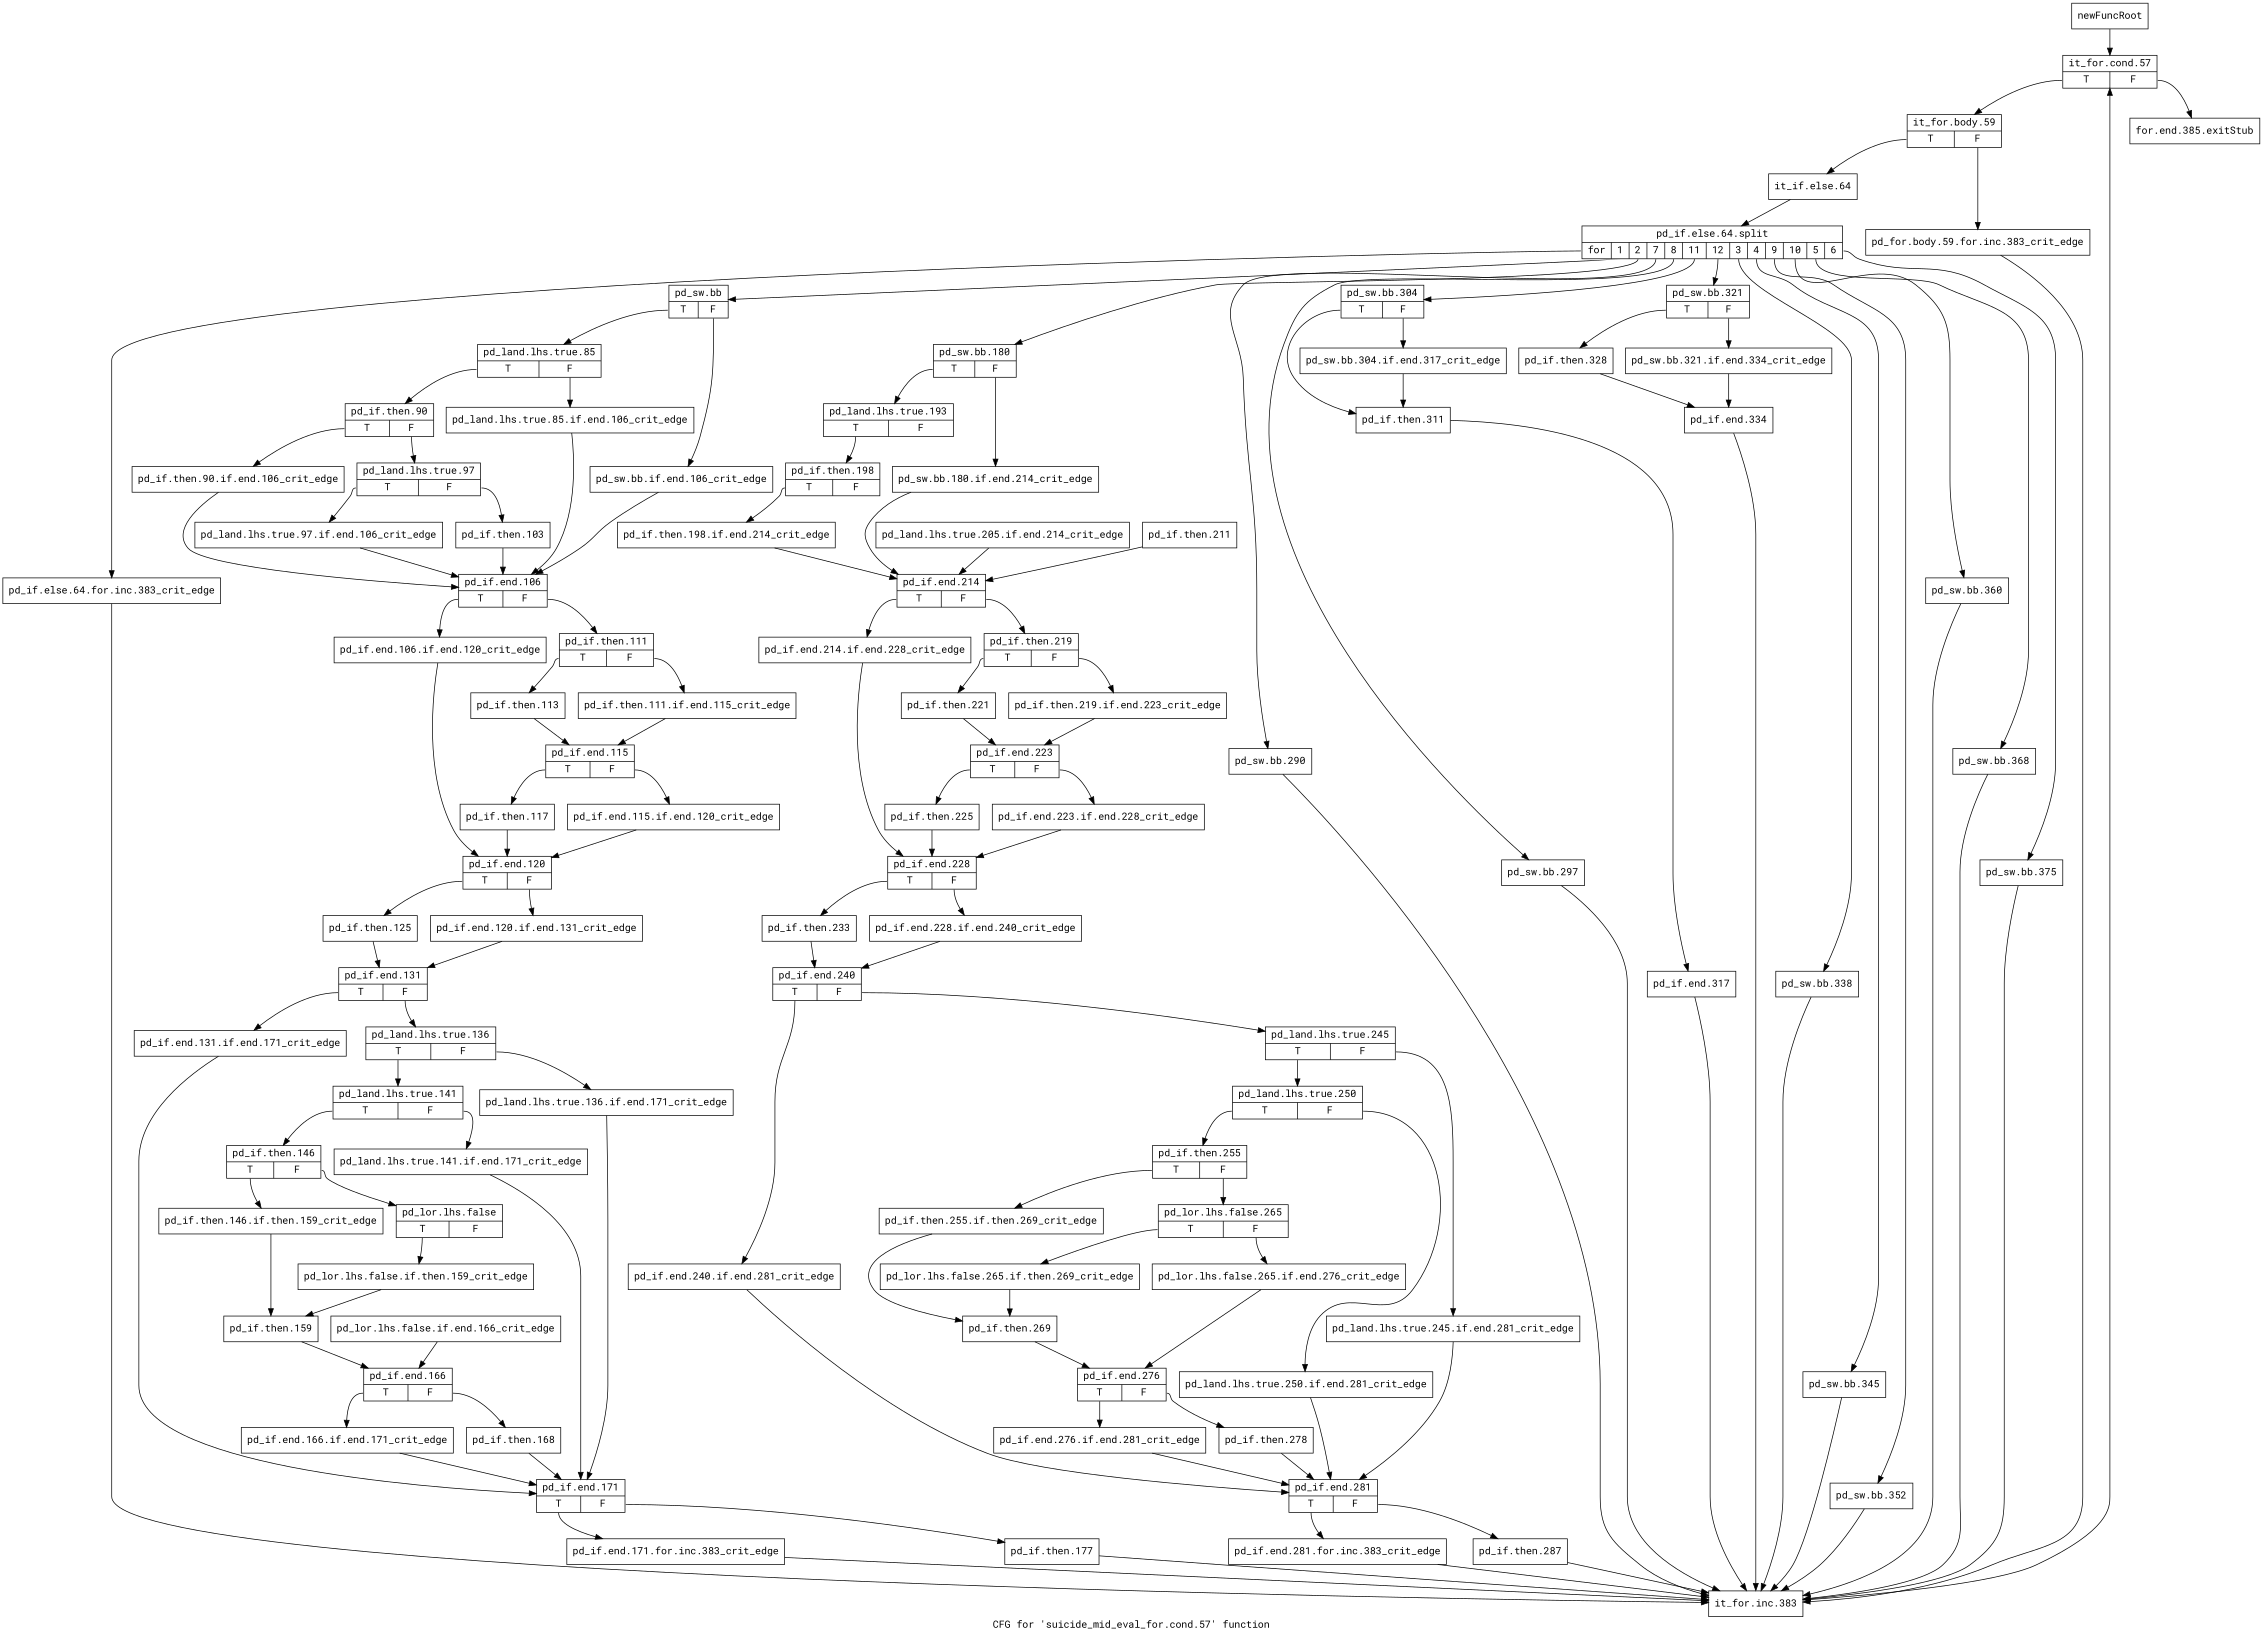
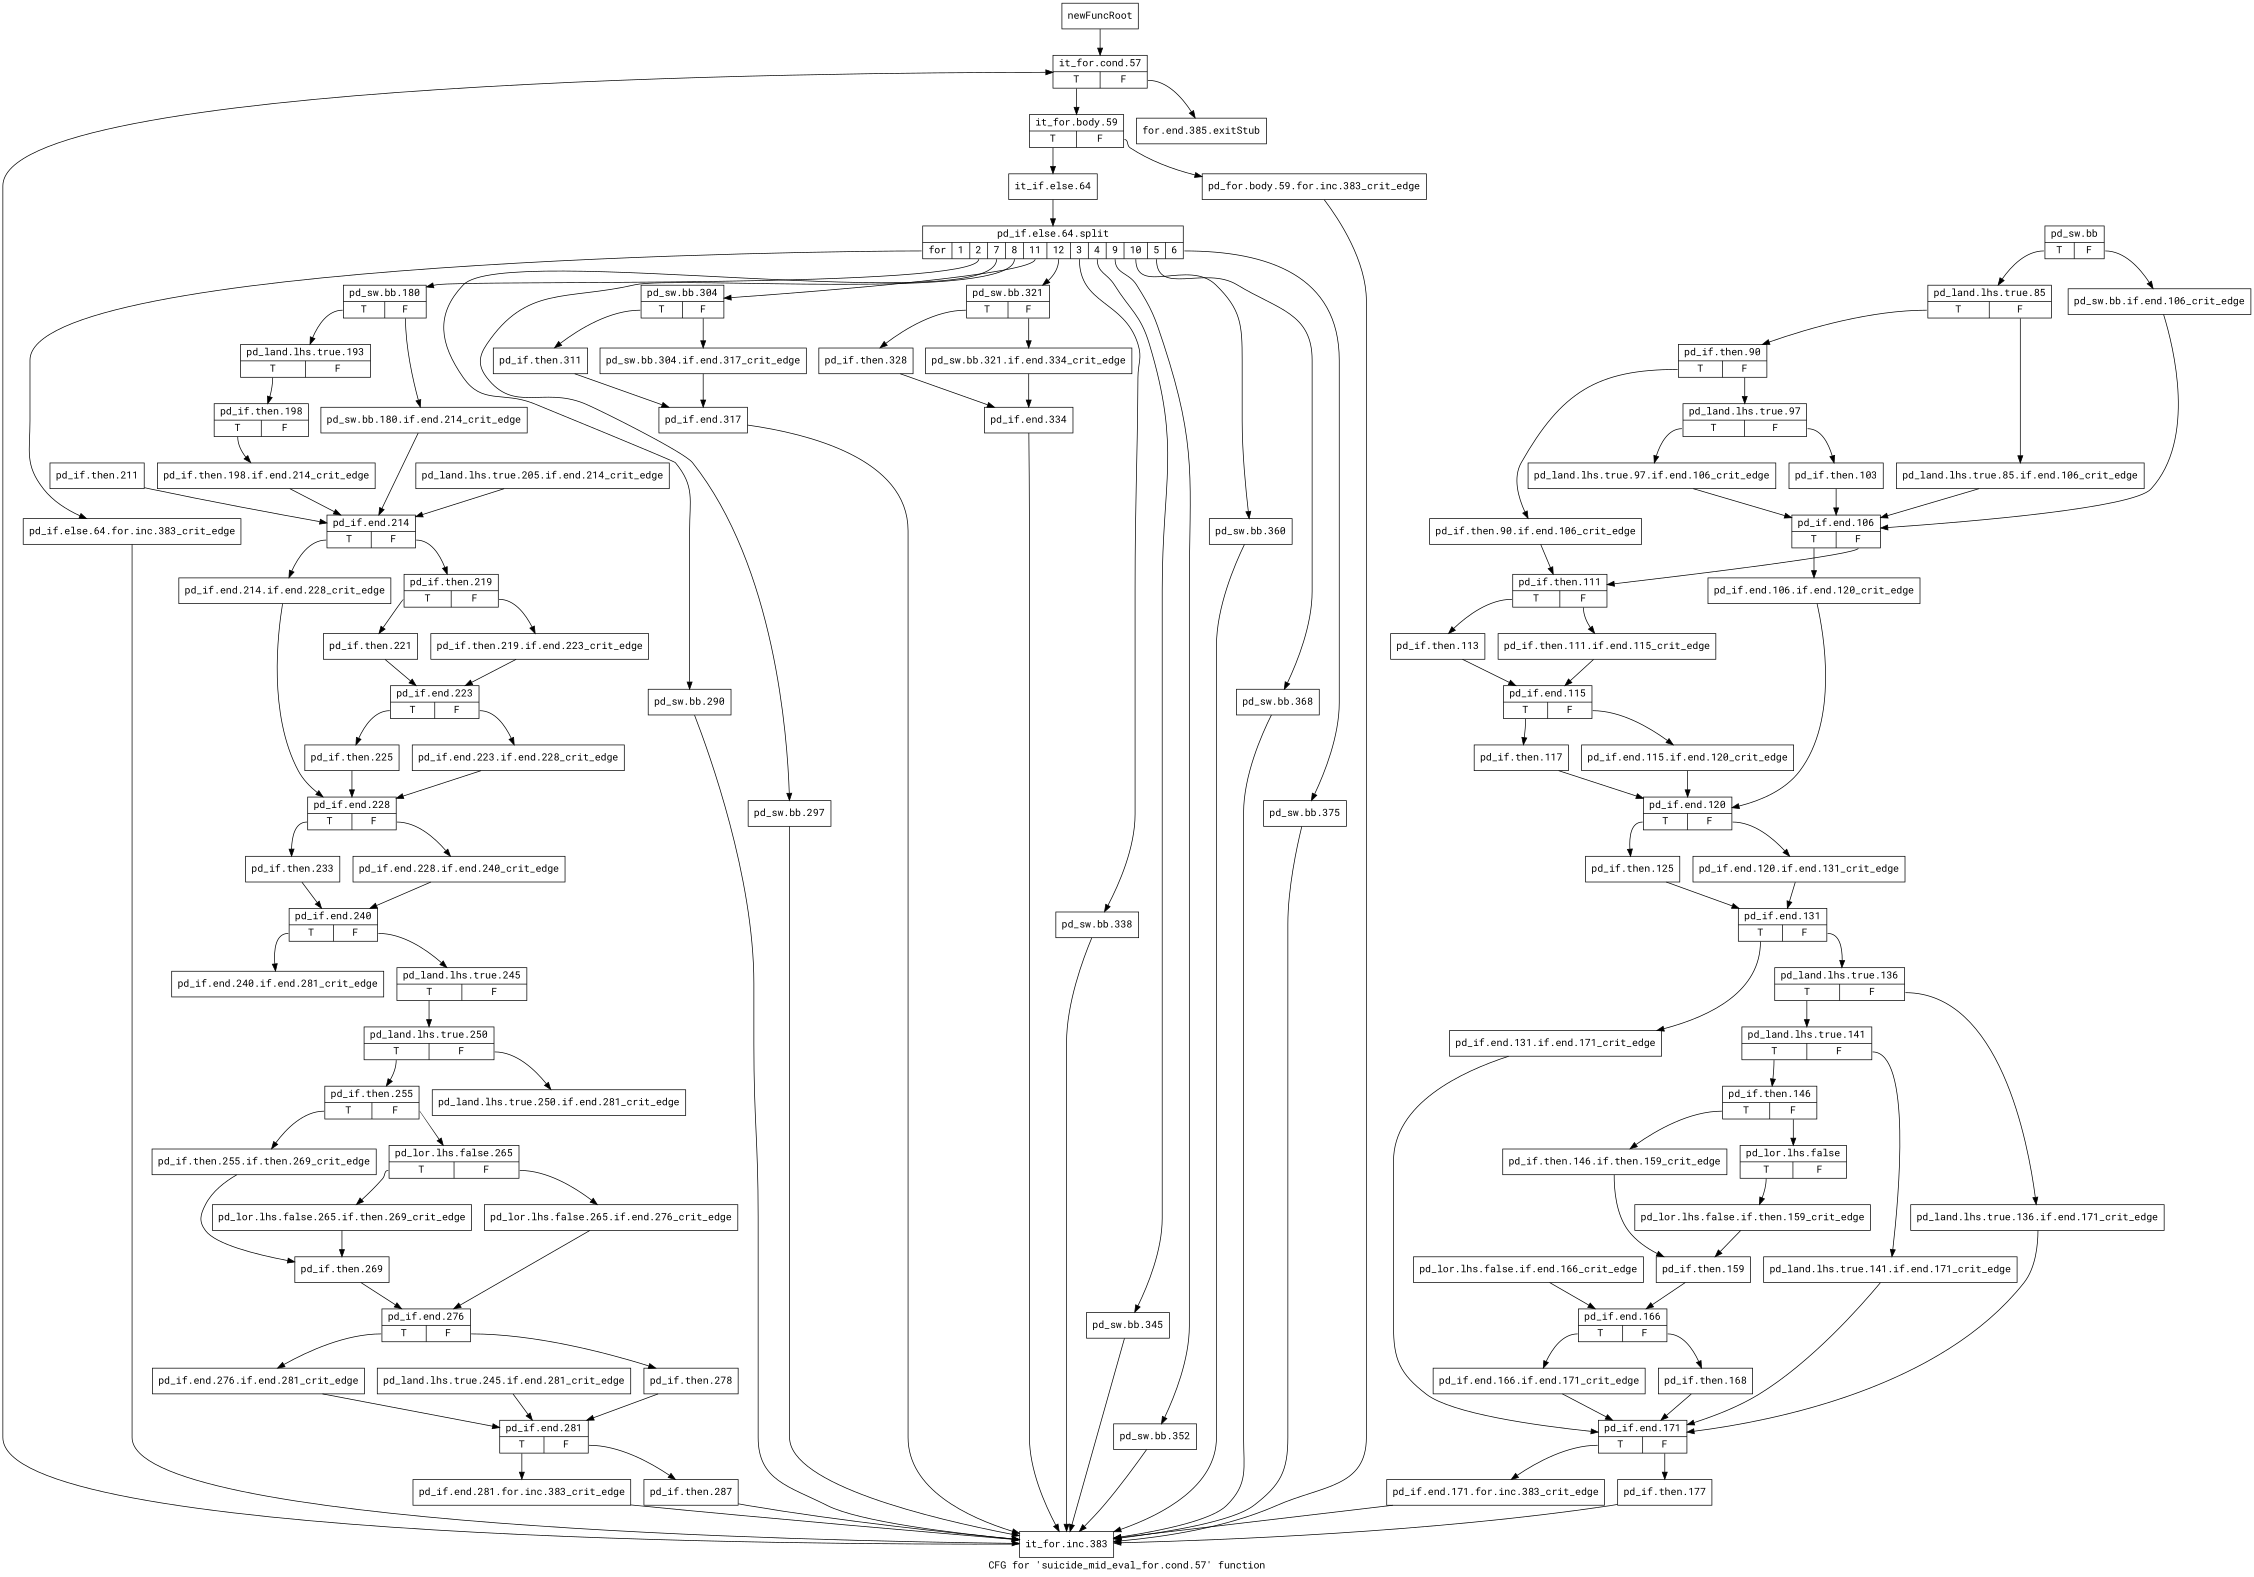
edge "pd_if.else.64.split" -> "pd_sw.bb": removed
edge "pd_sw.bb.304.if.end.317_crit_edge" -> "pd_if.then.311": now "pd_sw.bb.304.if.end.317_crit_edge" -> "pd_if.end.317"
edge "pd_if.then.90.if.end.106_crit_edge" -> "pd_if.end.106": now "pd_if.then.90.if.end.106_crit_edge" -> "pd_if.then.111"
edge "pd_land.lhs.true.245" -> "pd_land.lhs.true.245.if.end.281_crit_edge": removed
edge "pd_land.lhs.true.250.if.end.281_crit_edge" -> "pd_if.end.281": removed
edge "pd_if.end.240.if.end.281_crit_edge" -> "pd_if.end.281": removed
